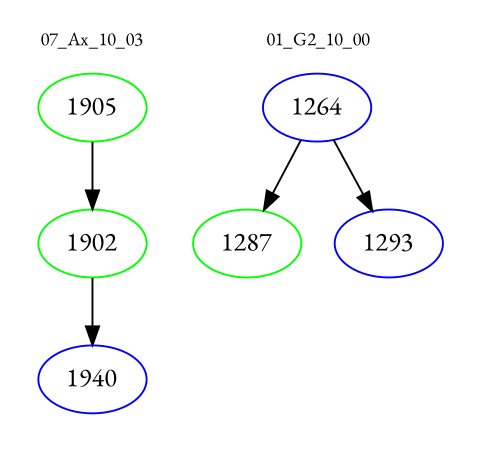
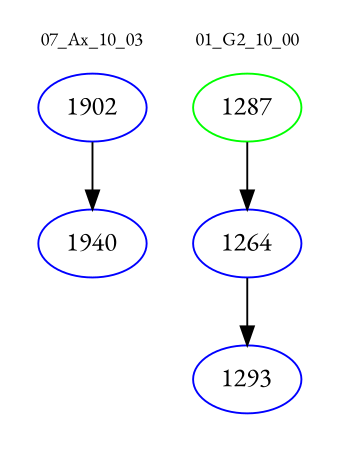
node "1905": removed
edge "1264" -> "1287": reversed
node "1902": color green -> blue
